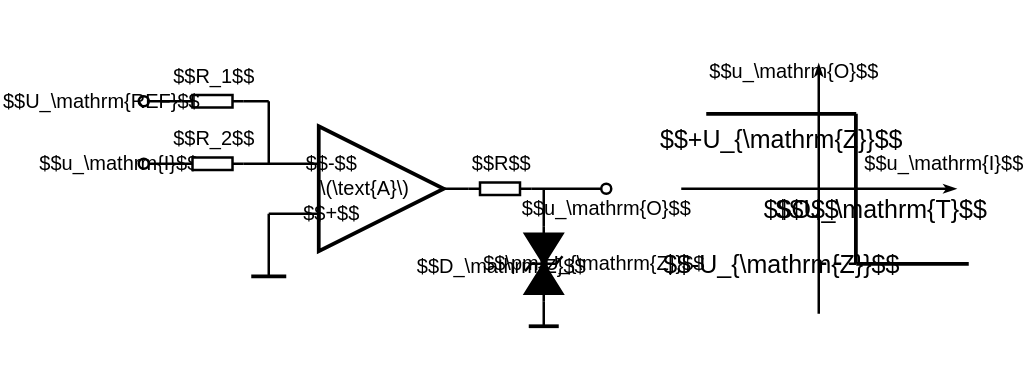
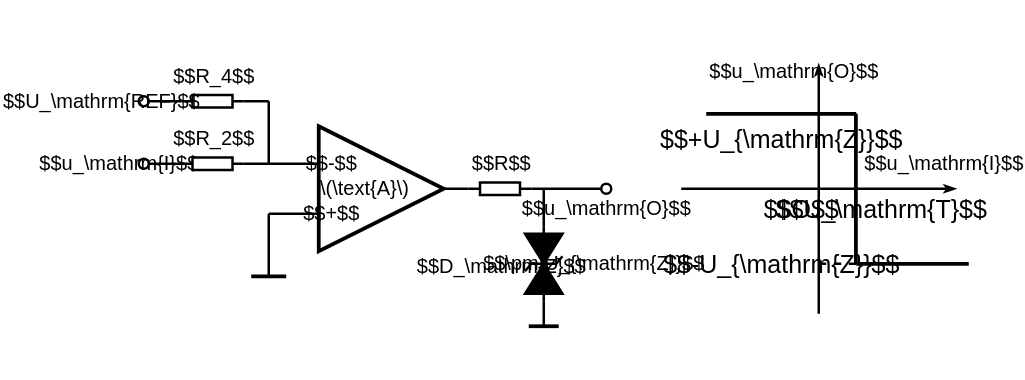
node "$$R_1$$": label "$$R_1$$" -> "$$R_4$$"
